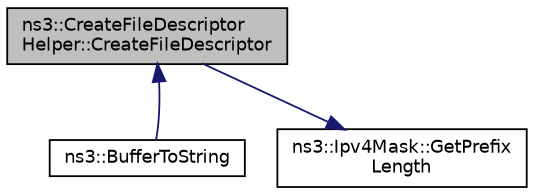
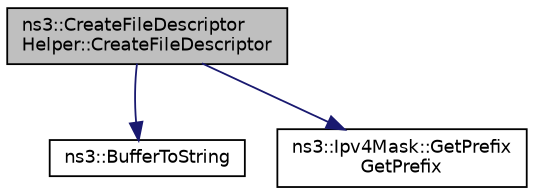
edge "ns3::BufferToString" -> "ns3::CreateFileDescriptor Helper::CreateFileDescriptor": reversed
node "ns3::Ipv4Mask::GetPrefix Length": label "ns3::Ipv4Mask::GetPrefix Length" -> "ns3::Ipv4Mask::GetPrefix GetPrefix"
